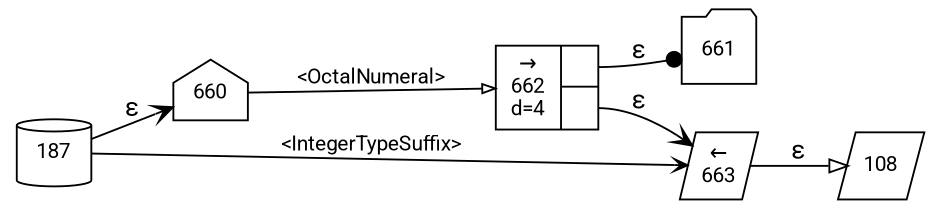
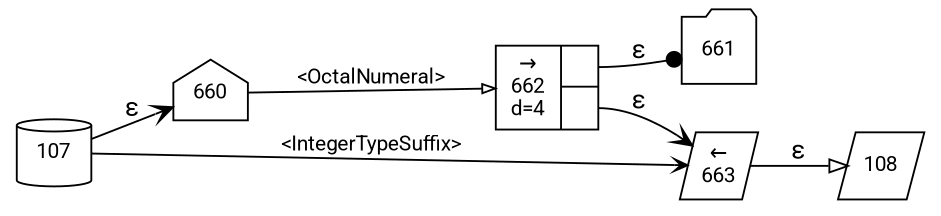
node "187": label "187" -> "107"
